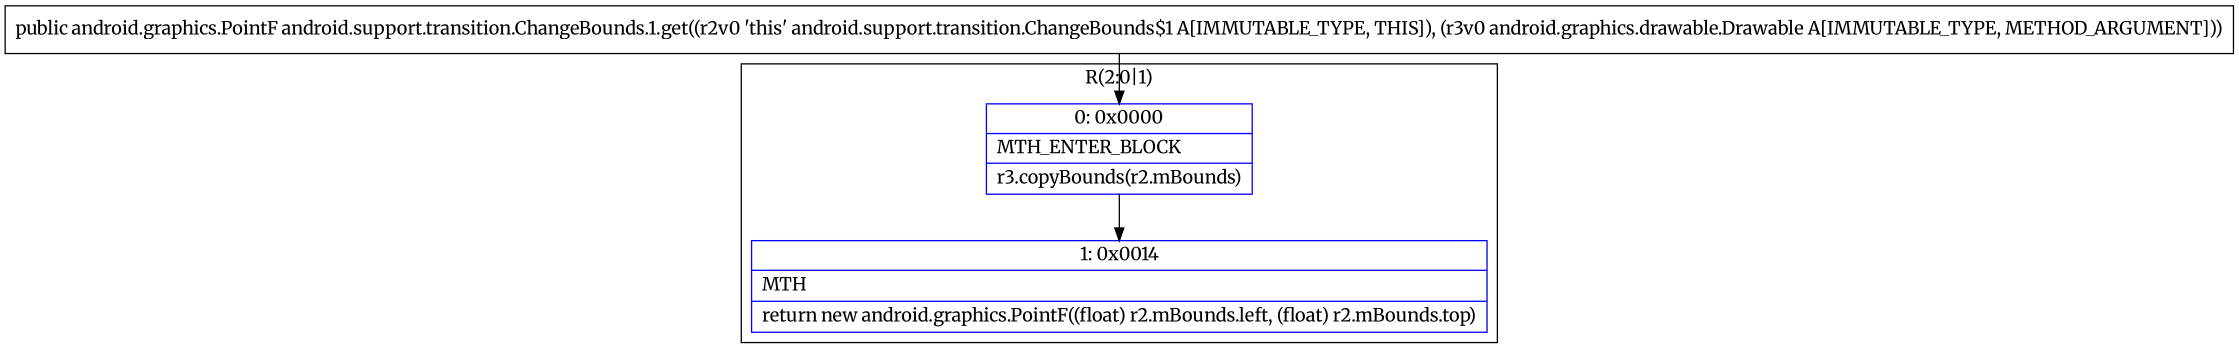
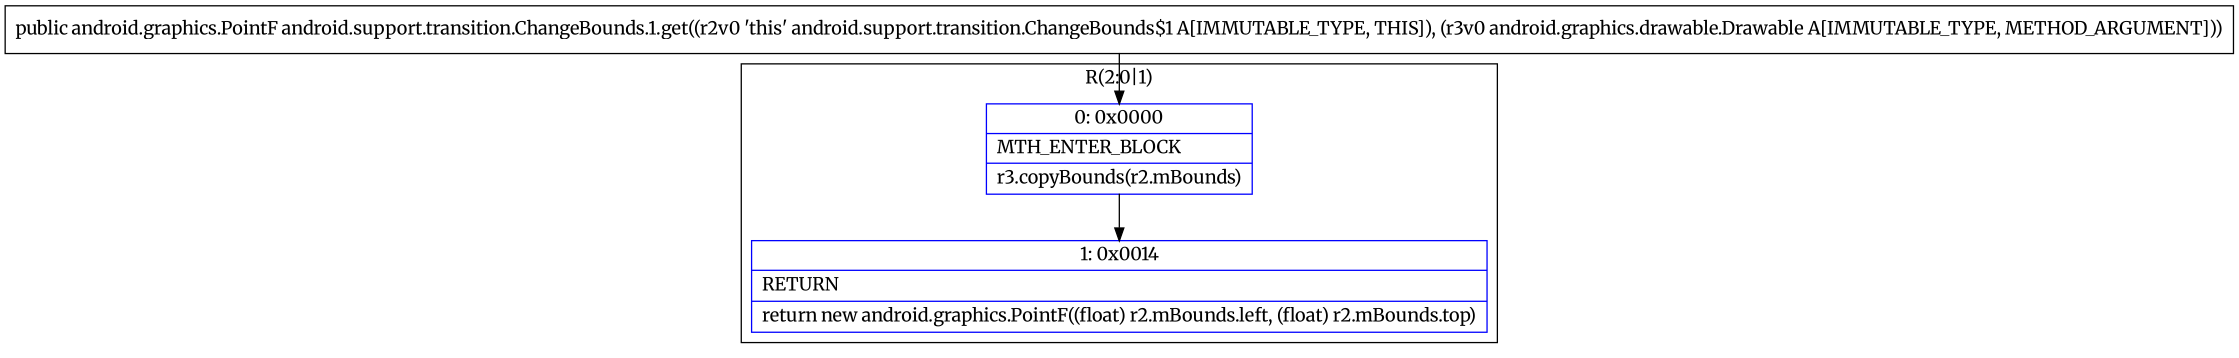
node "1: 0x0014": text "MTH" -> "RETURN"
